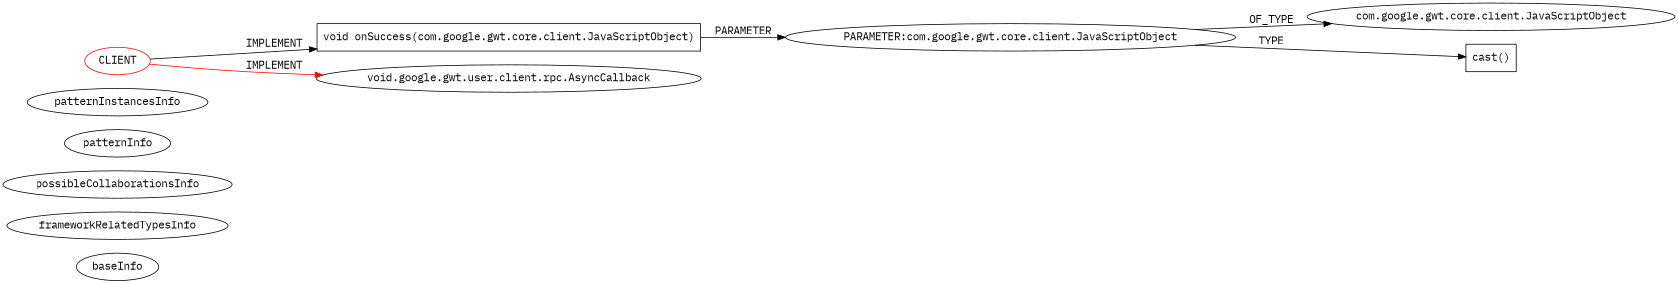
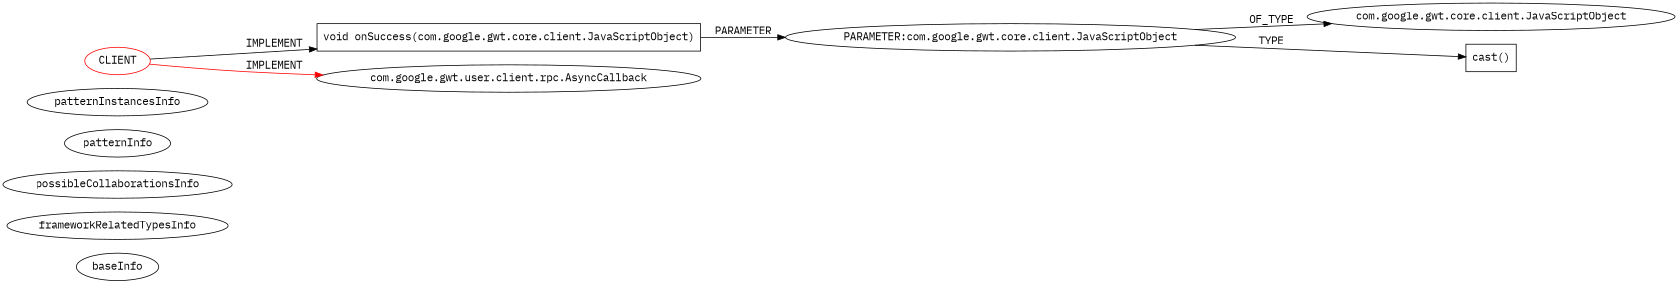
node "void.google.gwt.user.client.rpc.AsyncCallback": label "void.google.gwt.user.client.rpc.AsyncCallback" -> "com.google.gwt.user.client.rpc.AsyncCallback"
